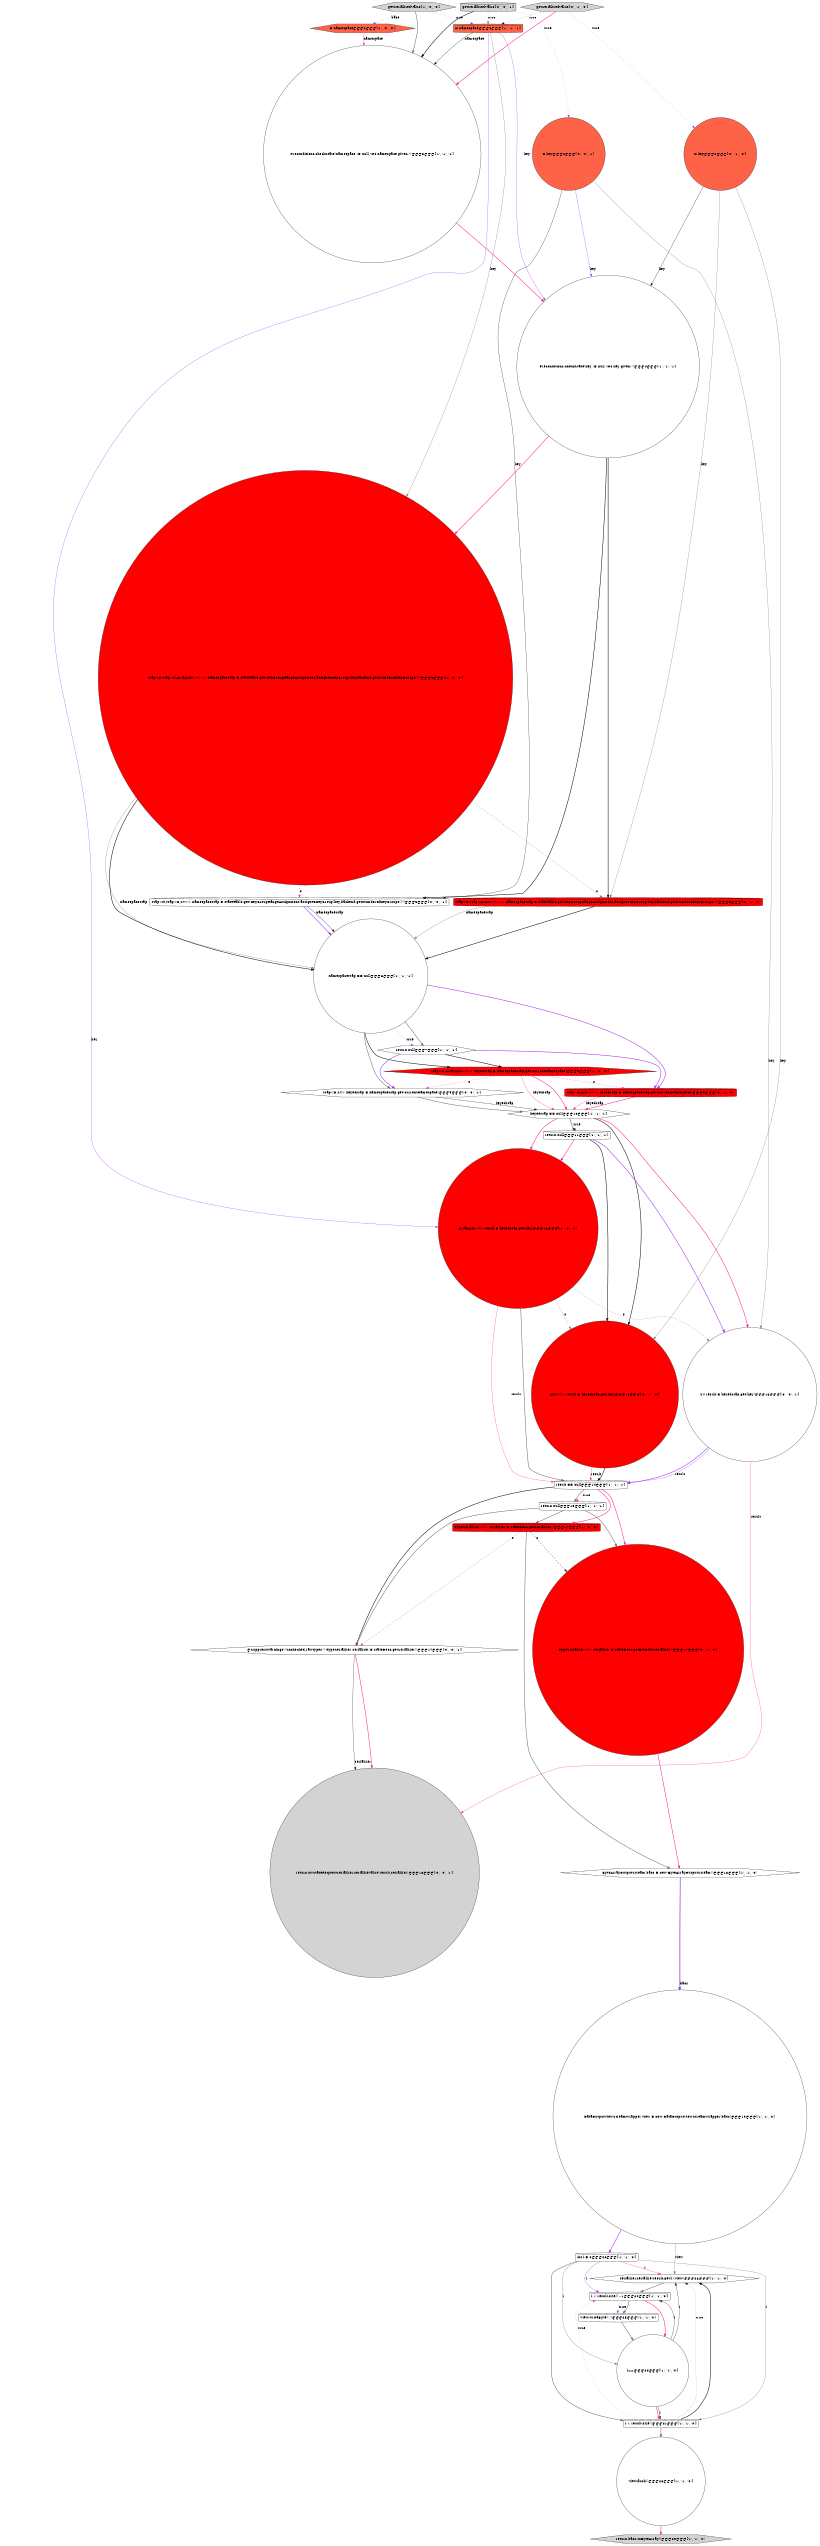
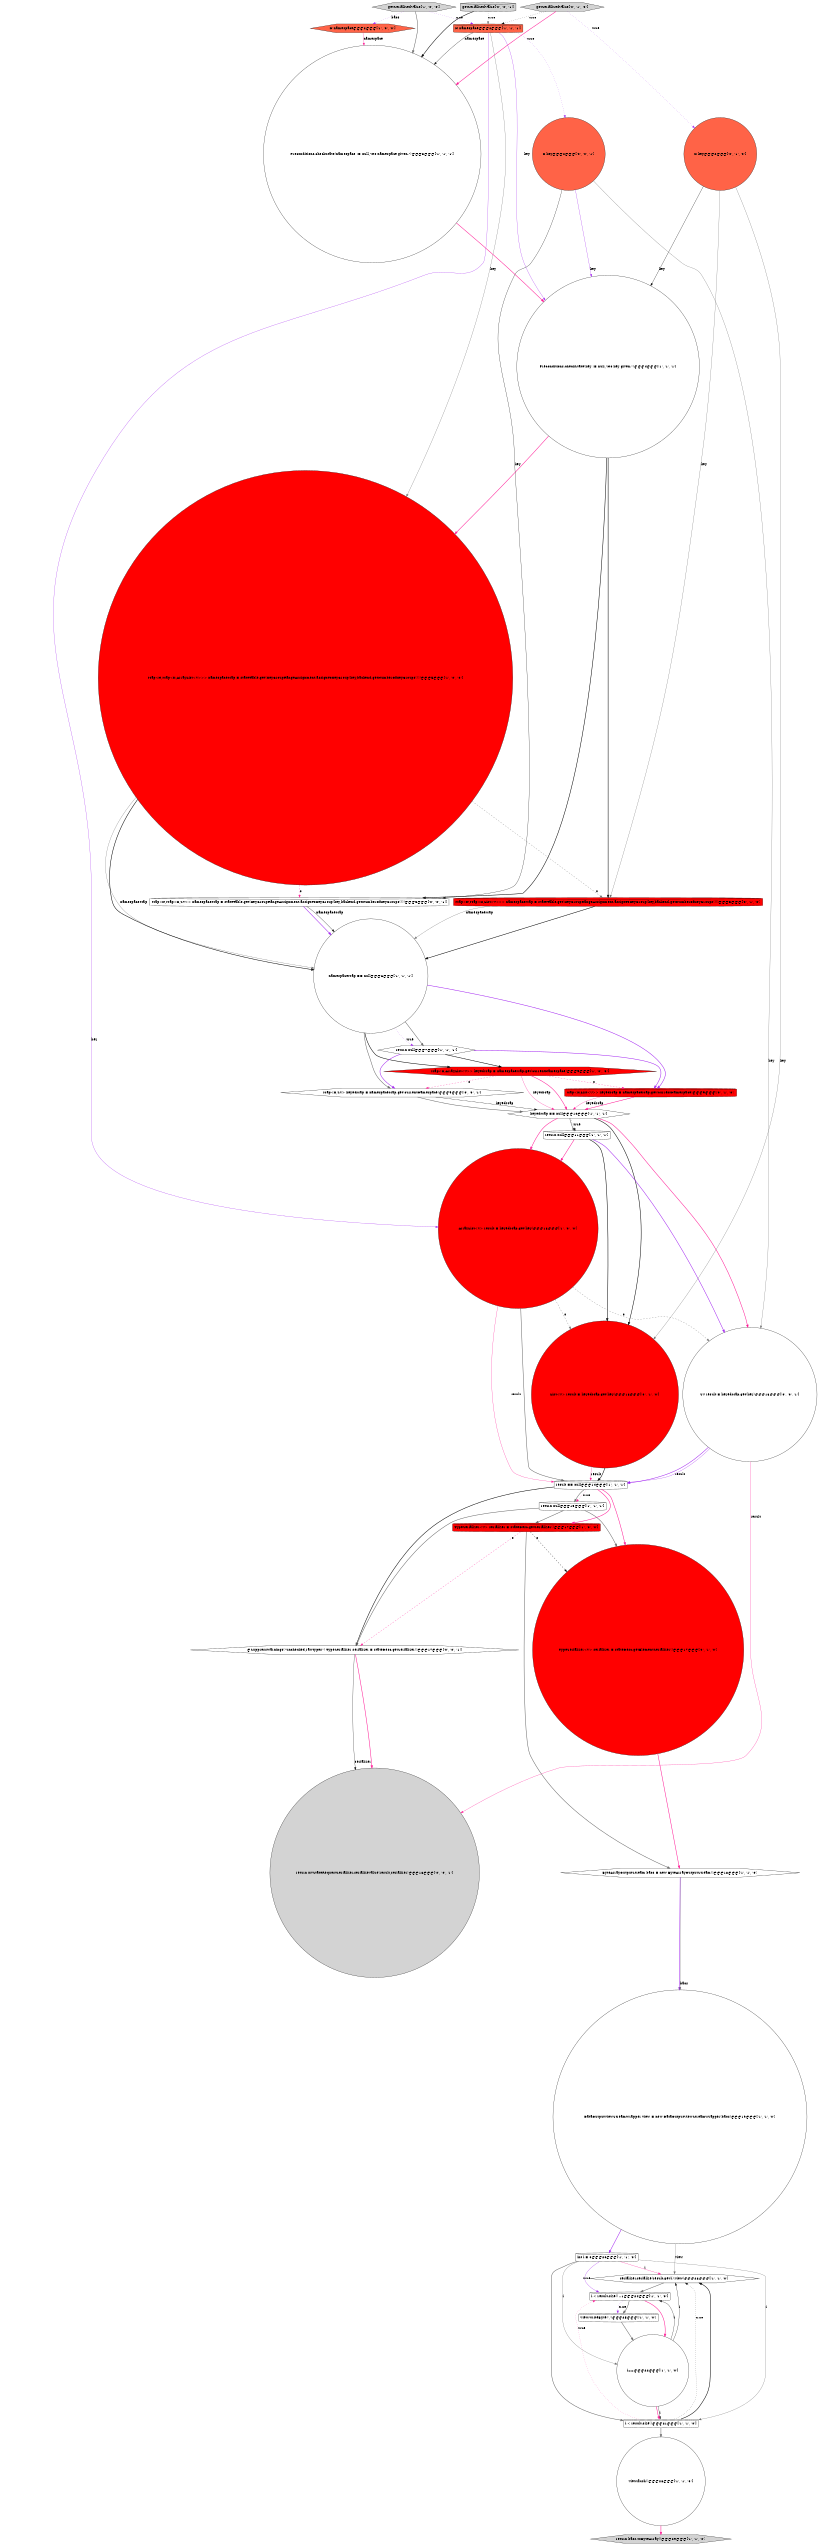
edge "getSerializedValue['0', '0', '1']" -> "K key@@@2@@@['0', '0', '1']": now "N namespace@@@2@@@['1', '1', '1']" -> "K key@@@2@@@['0', '0', '1']"
edge "int i = 0@@@20@@@['1', '1', '0']" -> "i < result.size() - 1@@@24@@@['1', '1', '0']": label "i" -> "true"
